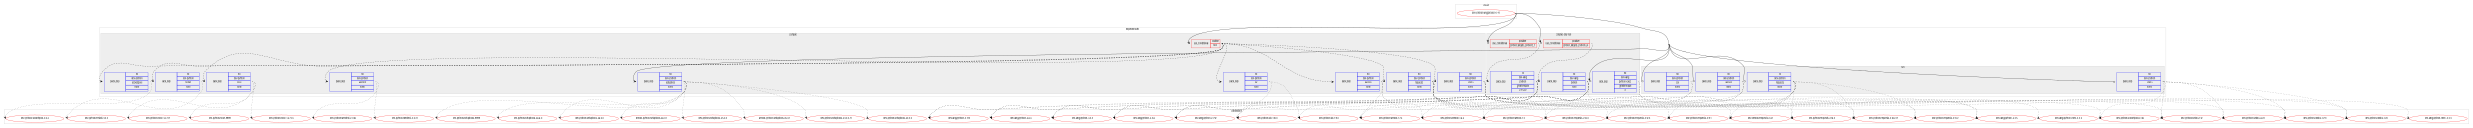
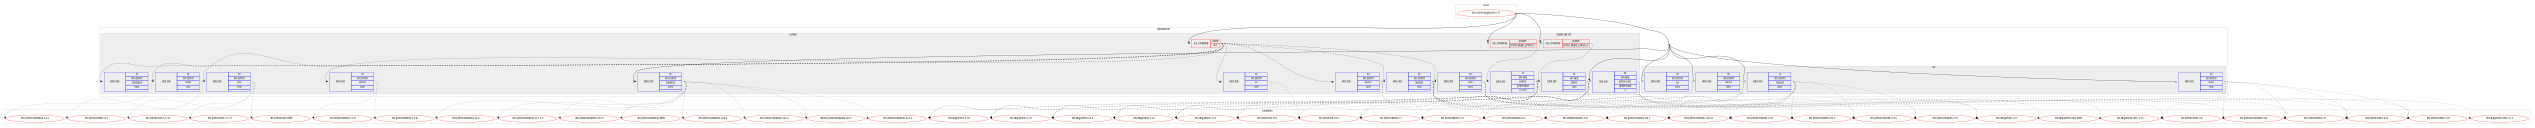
node "webob-python/setuptools-35.0.1": label "webob-python/setuptools-35.0.1" -> "dev-python/setuptools-35.0.1"
node "dev-lang/python-exec-9999": added
